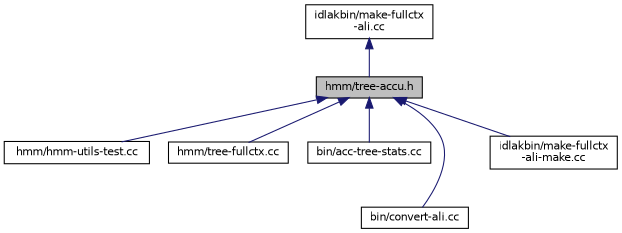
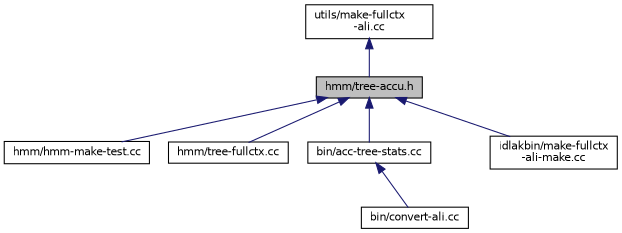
node "idlakbin/make-fullctx -ali.cc": label "idlakbin/make-fullctx -ali.cc" -> "utils/make-fullctx -ali.cc"
edge "bin/convert-ali.cc" -> "hmm/tree-accu.h": now "bin/convert-ali.cc" -> "bin/acc-tree-stats.cc"
node "hmm/hmm-utils-test.cc": label "hmm/hmm-utils-test.cc" -> "hmm/hmm-make-test.cc"
